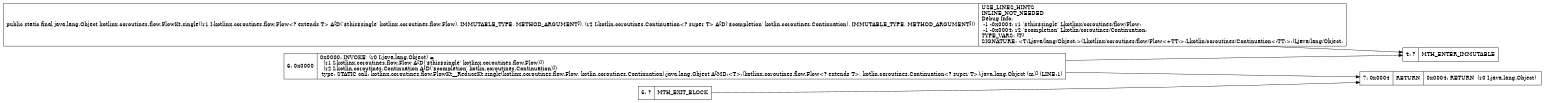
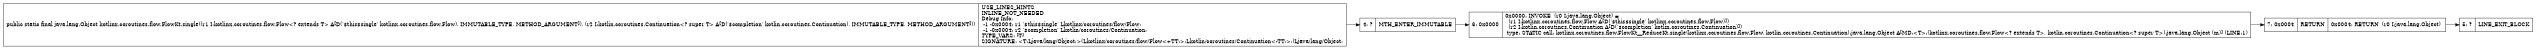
edge "6: 0x0000" -> "4: ?": reversed
edge "5: ?" -> "7: 0x0004": reversed
node "5: ?": text "MTH_EXIT_BLOCK" -> "LINE_EXIT_BLOCK"
